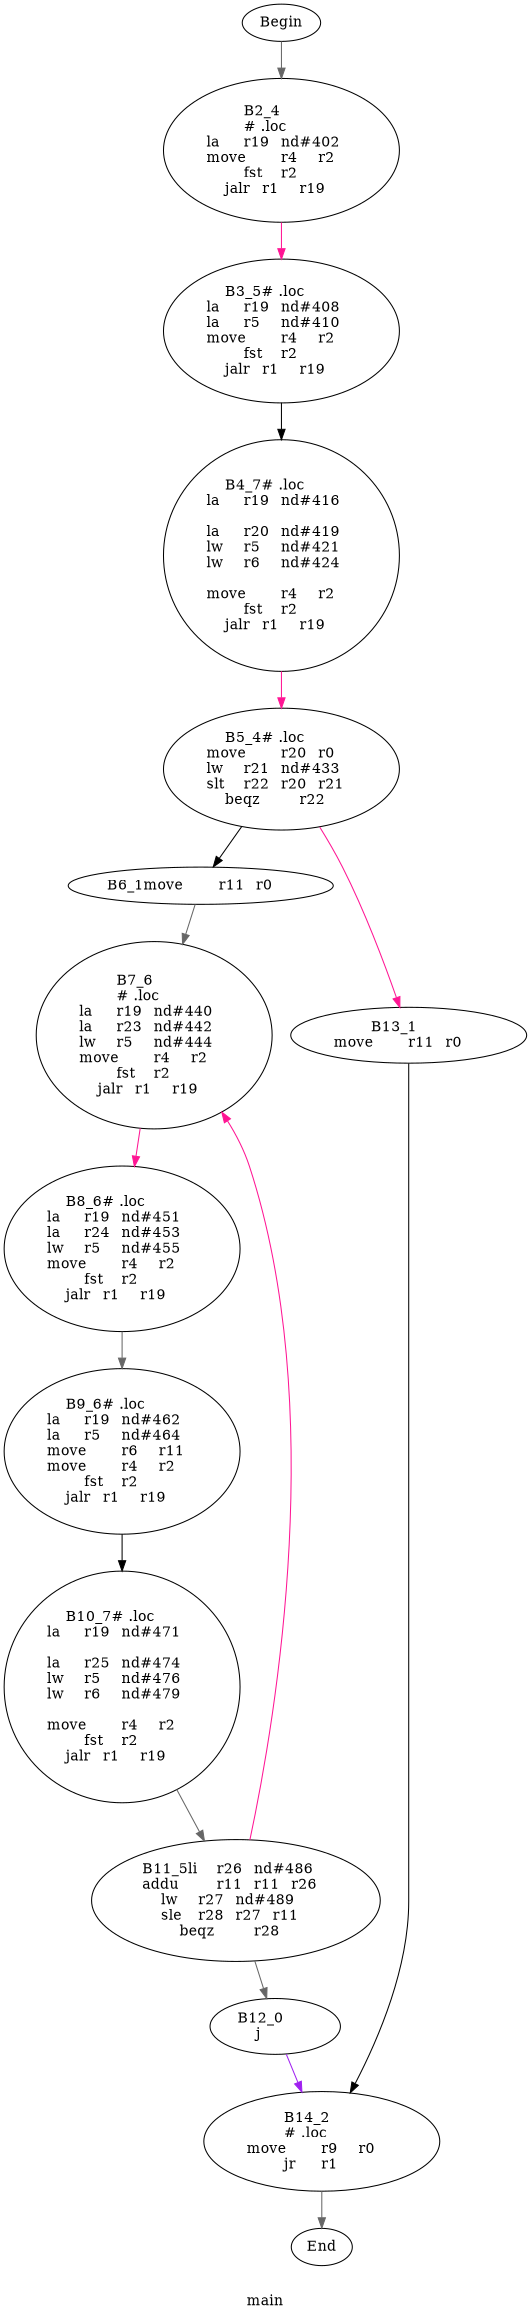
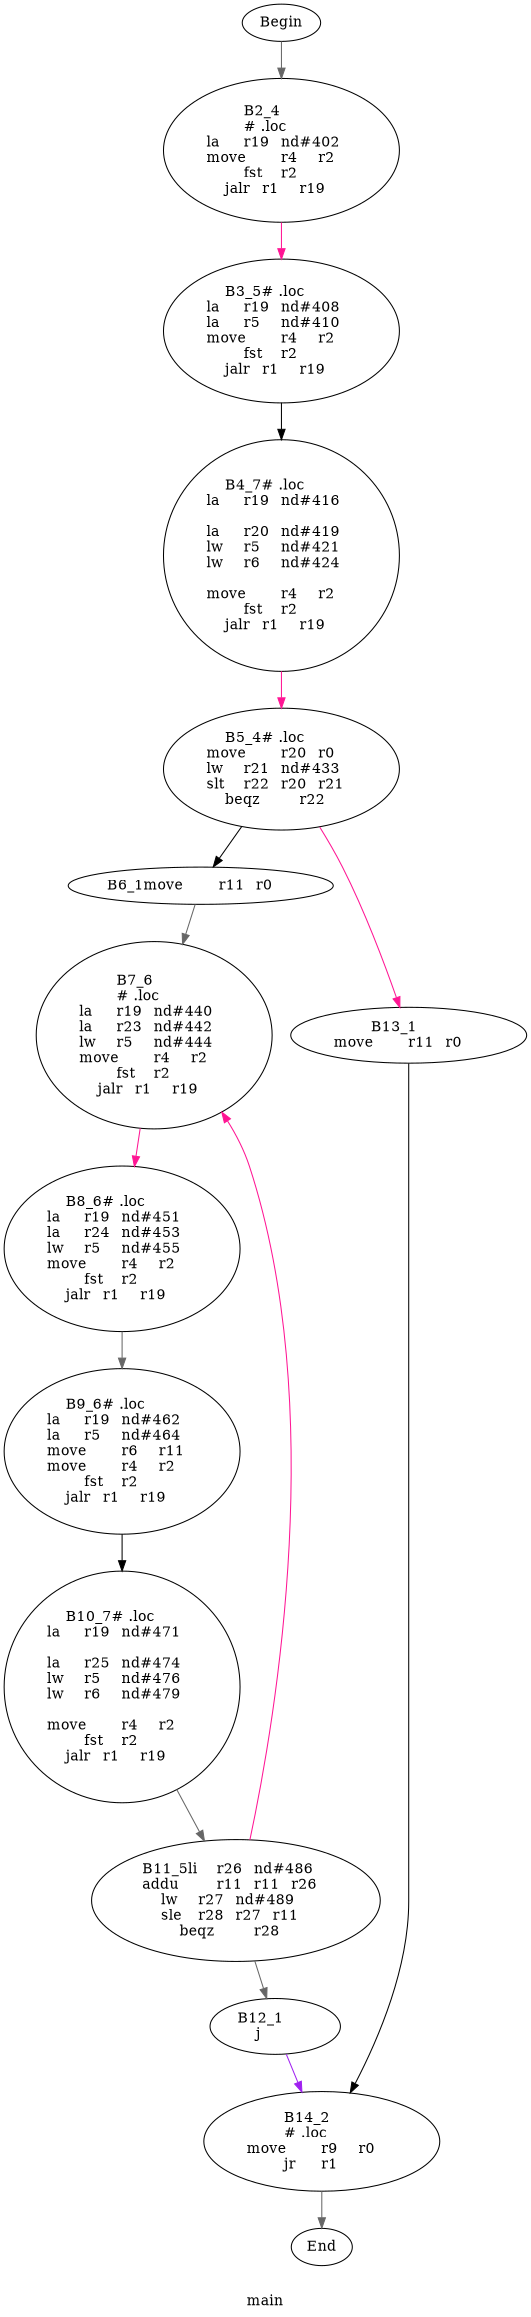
node "B12_0 j": label "B12_0 j" -> "B12_1 j"
